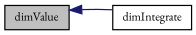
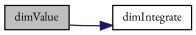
edge "dimIntegrate" -> "dimValue": reversed
